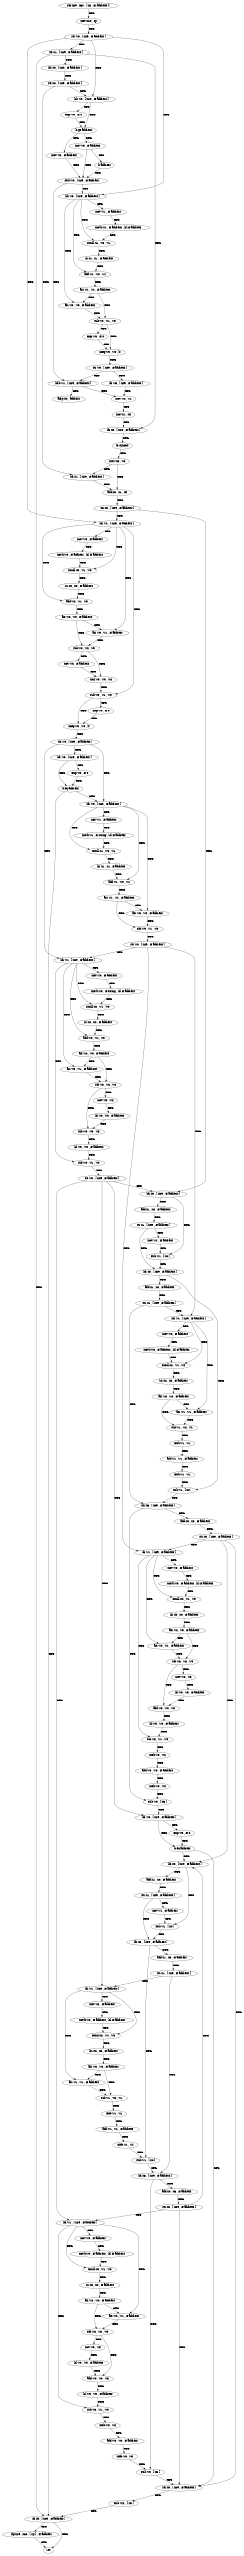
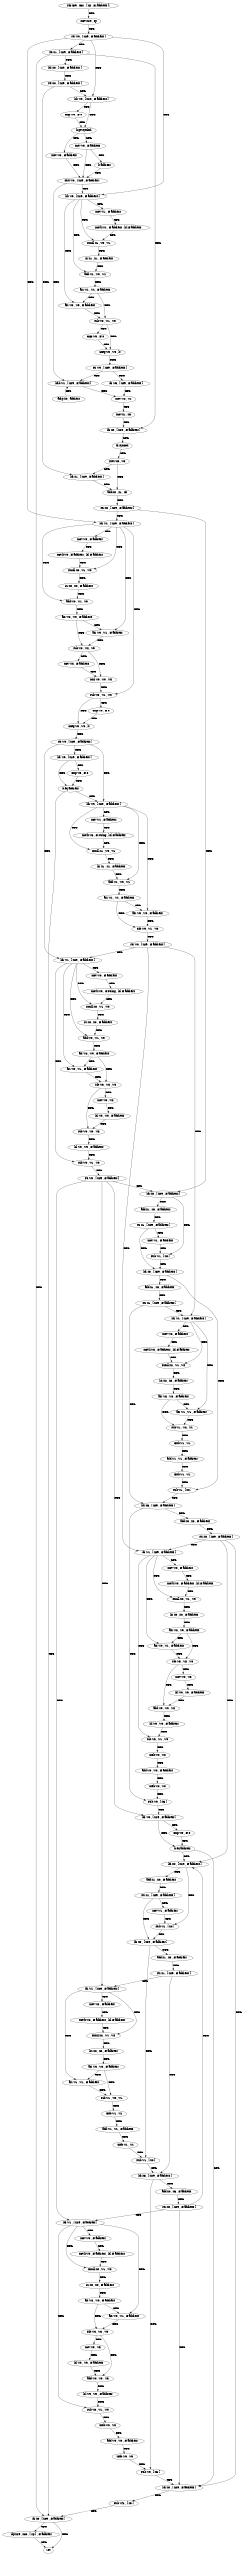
node "b.ge address": label "b.ge address" -> "b.ge symbol"
edge "ldrb w1 , [ x29 , # address ]" -> "adrp x0 , address": reversed
node "movk w1 , # string , lsl # address": label "movk w1 , # string , lsl # address" -> "movk w6 , # string , lsl # address"
